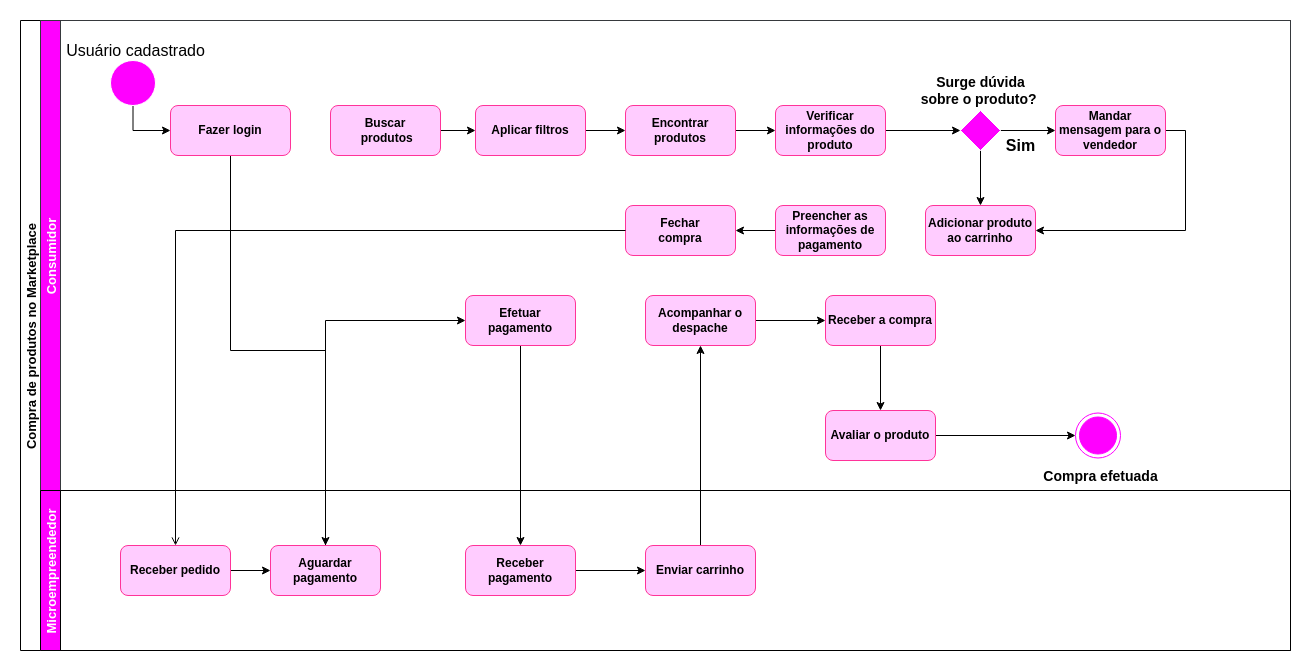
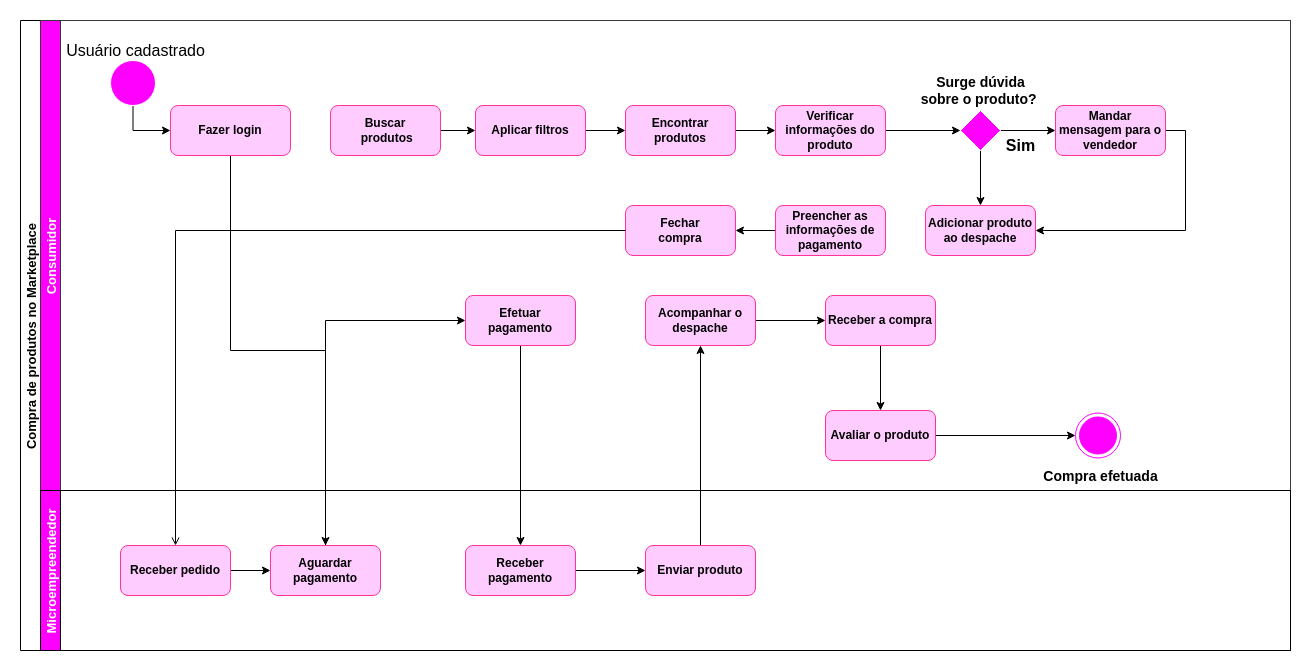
node "Adicionar produto ao carrinho": label "Adicionar produto ao carrinho" -> "Adicionar produto ao despache"
node "Enviar carrinho": label "Enviar carrinho" -> "Enviar produto"
